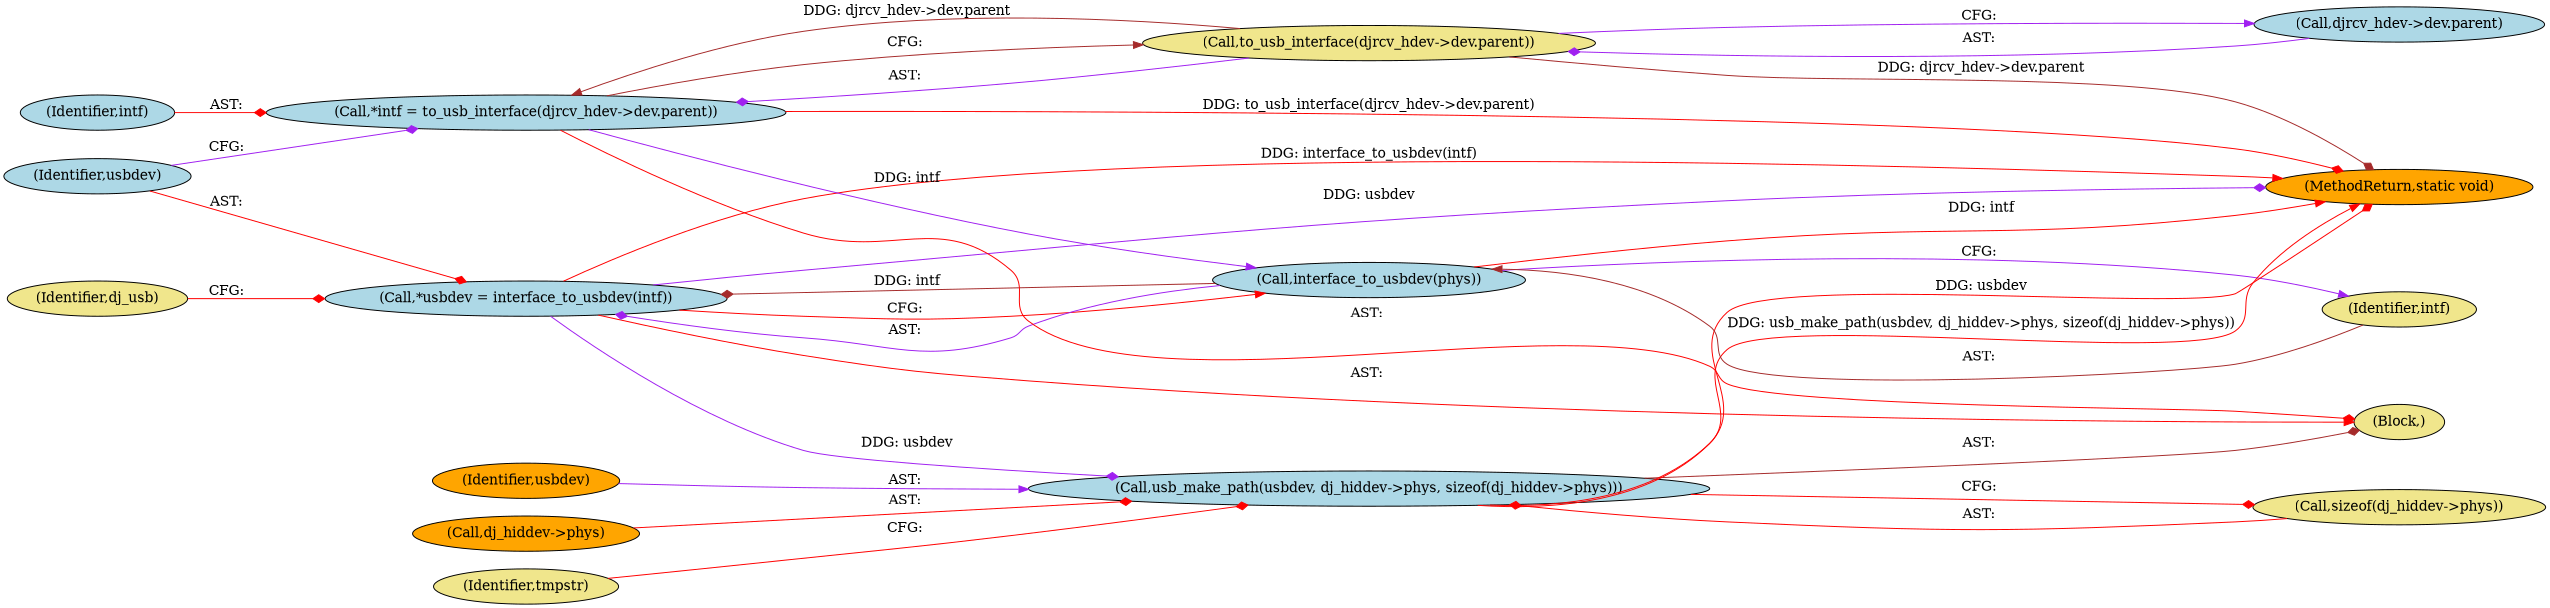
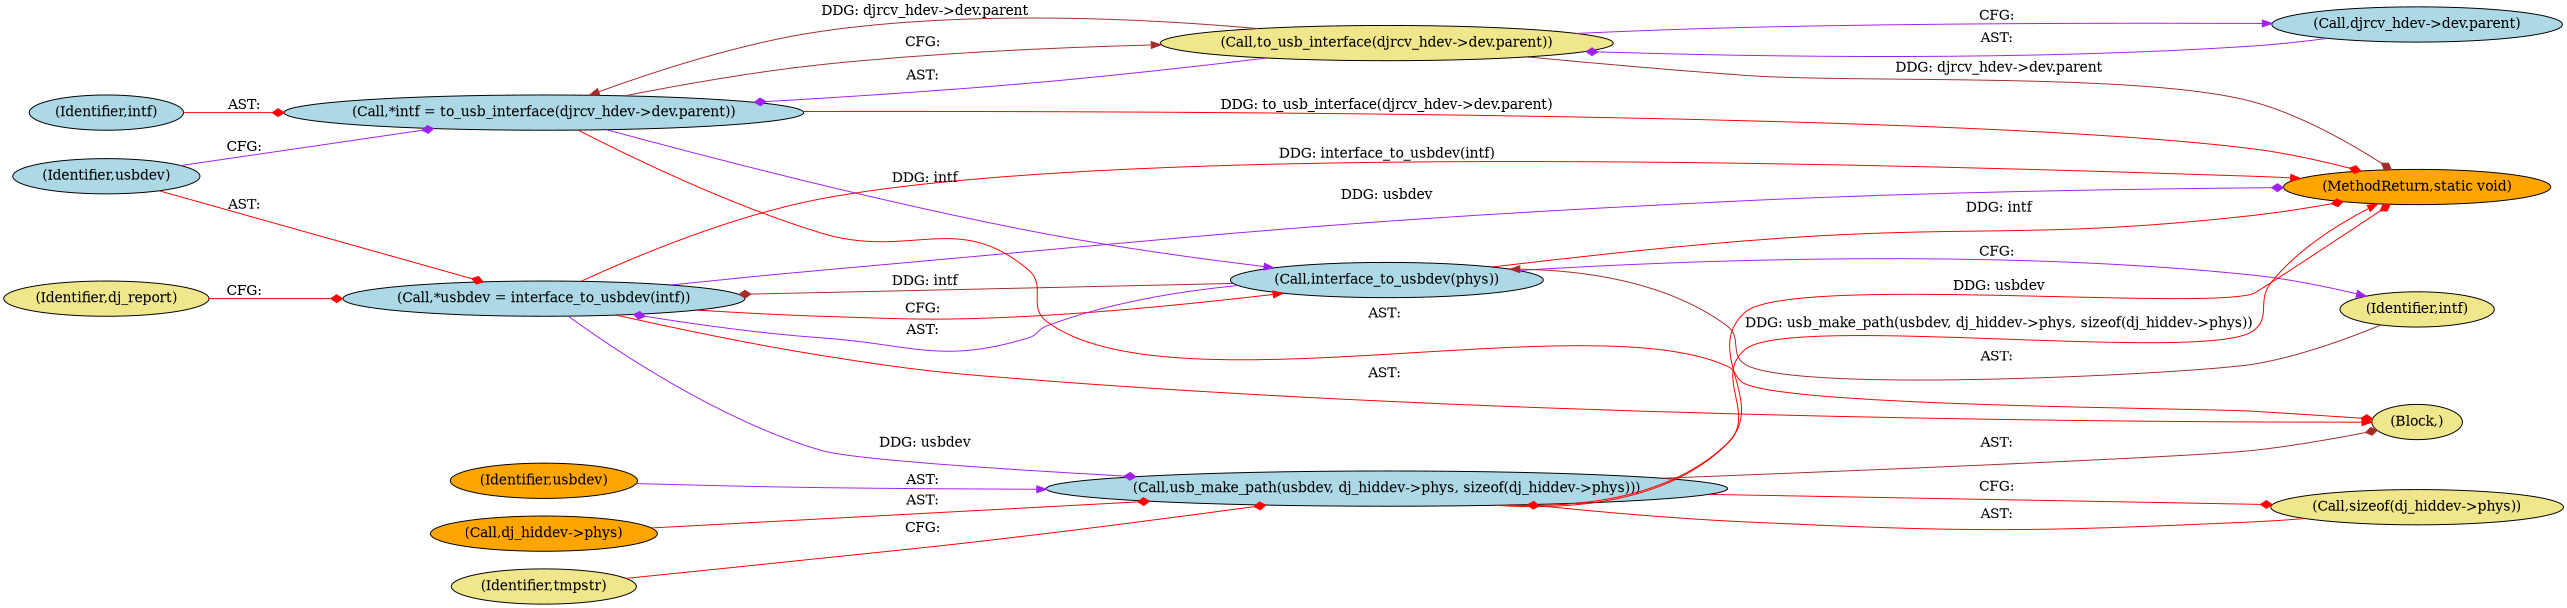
edge "(Call,interface_to_usbdev(phys))" -> "(MethodReturn,static void)": arrowhead normal -> diamond
node "(Identifier,dj_usb)": label "(Identifier,dj_usb)" -> "(Identifier,dj_report)"
